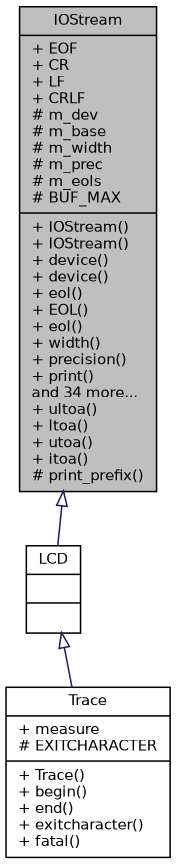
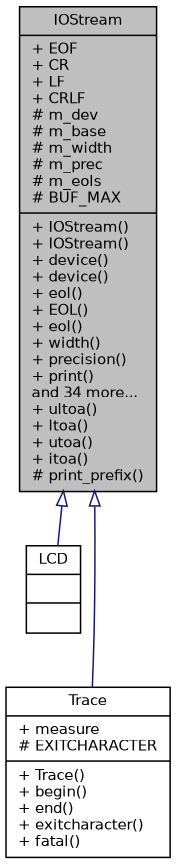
edge "Trace" -> "LCD": now "Trace" -> "IOStream"
